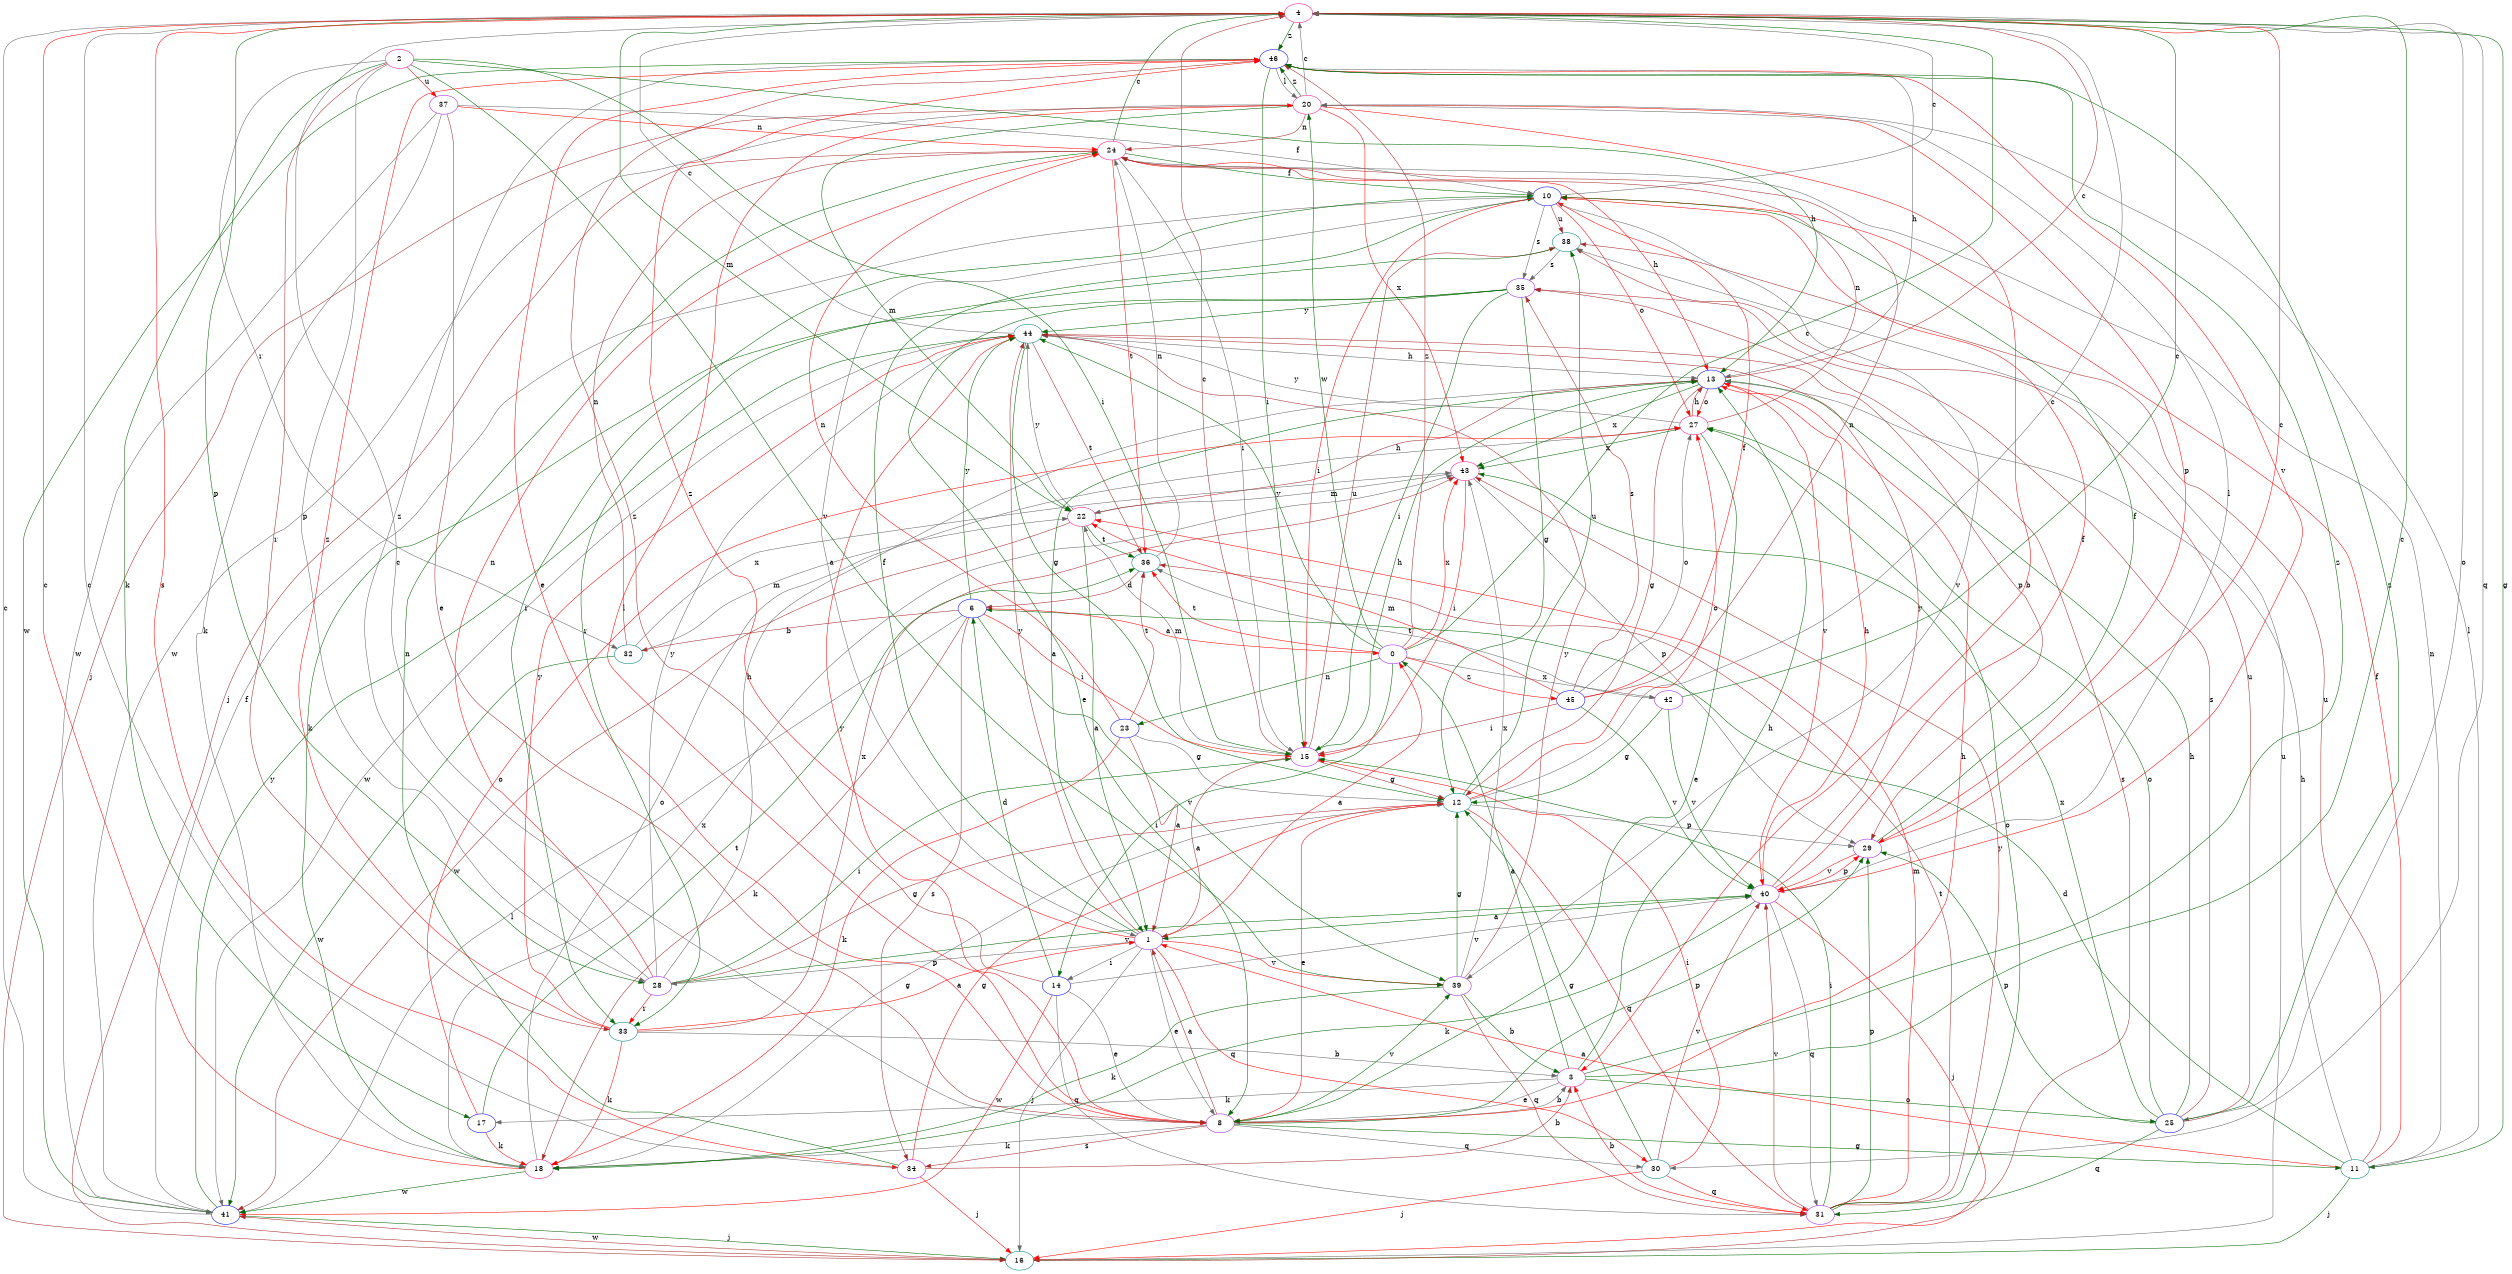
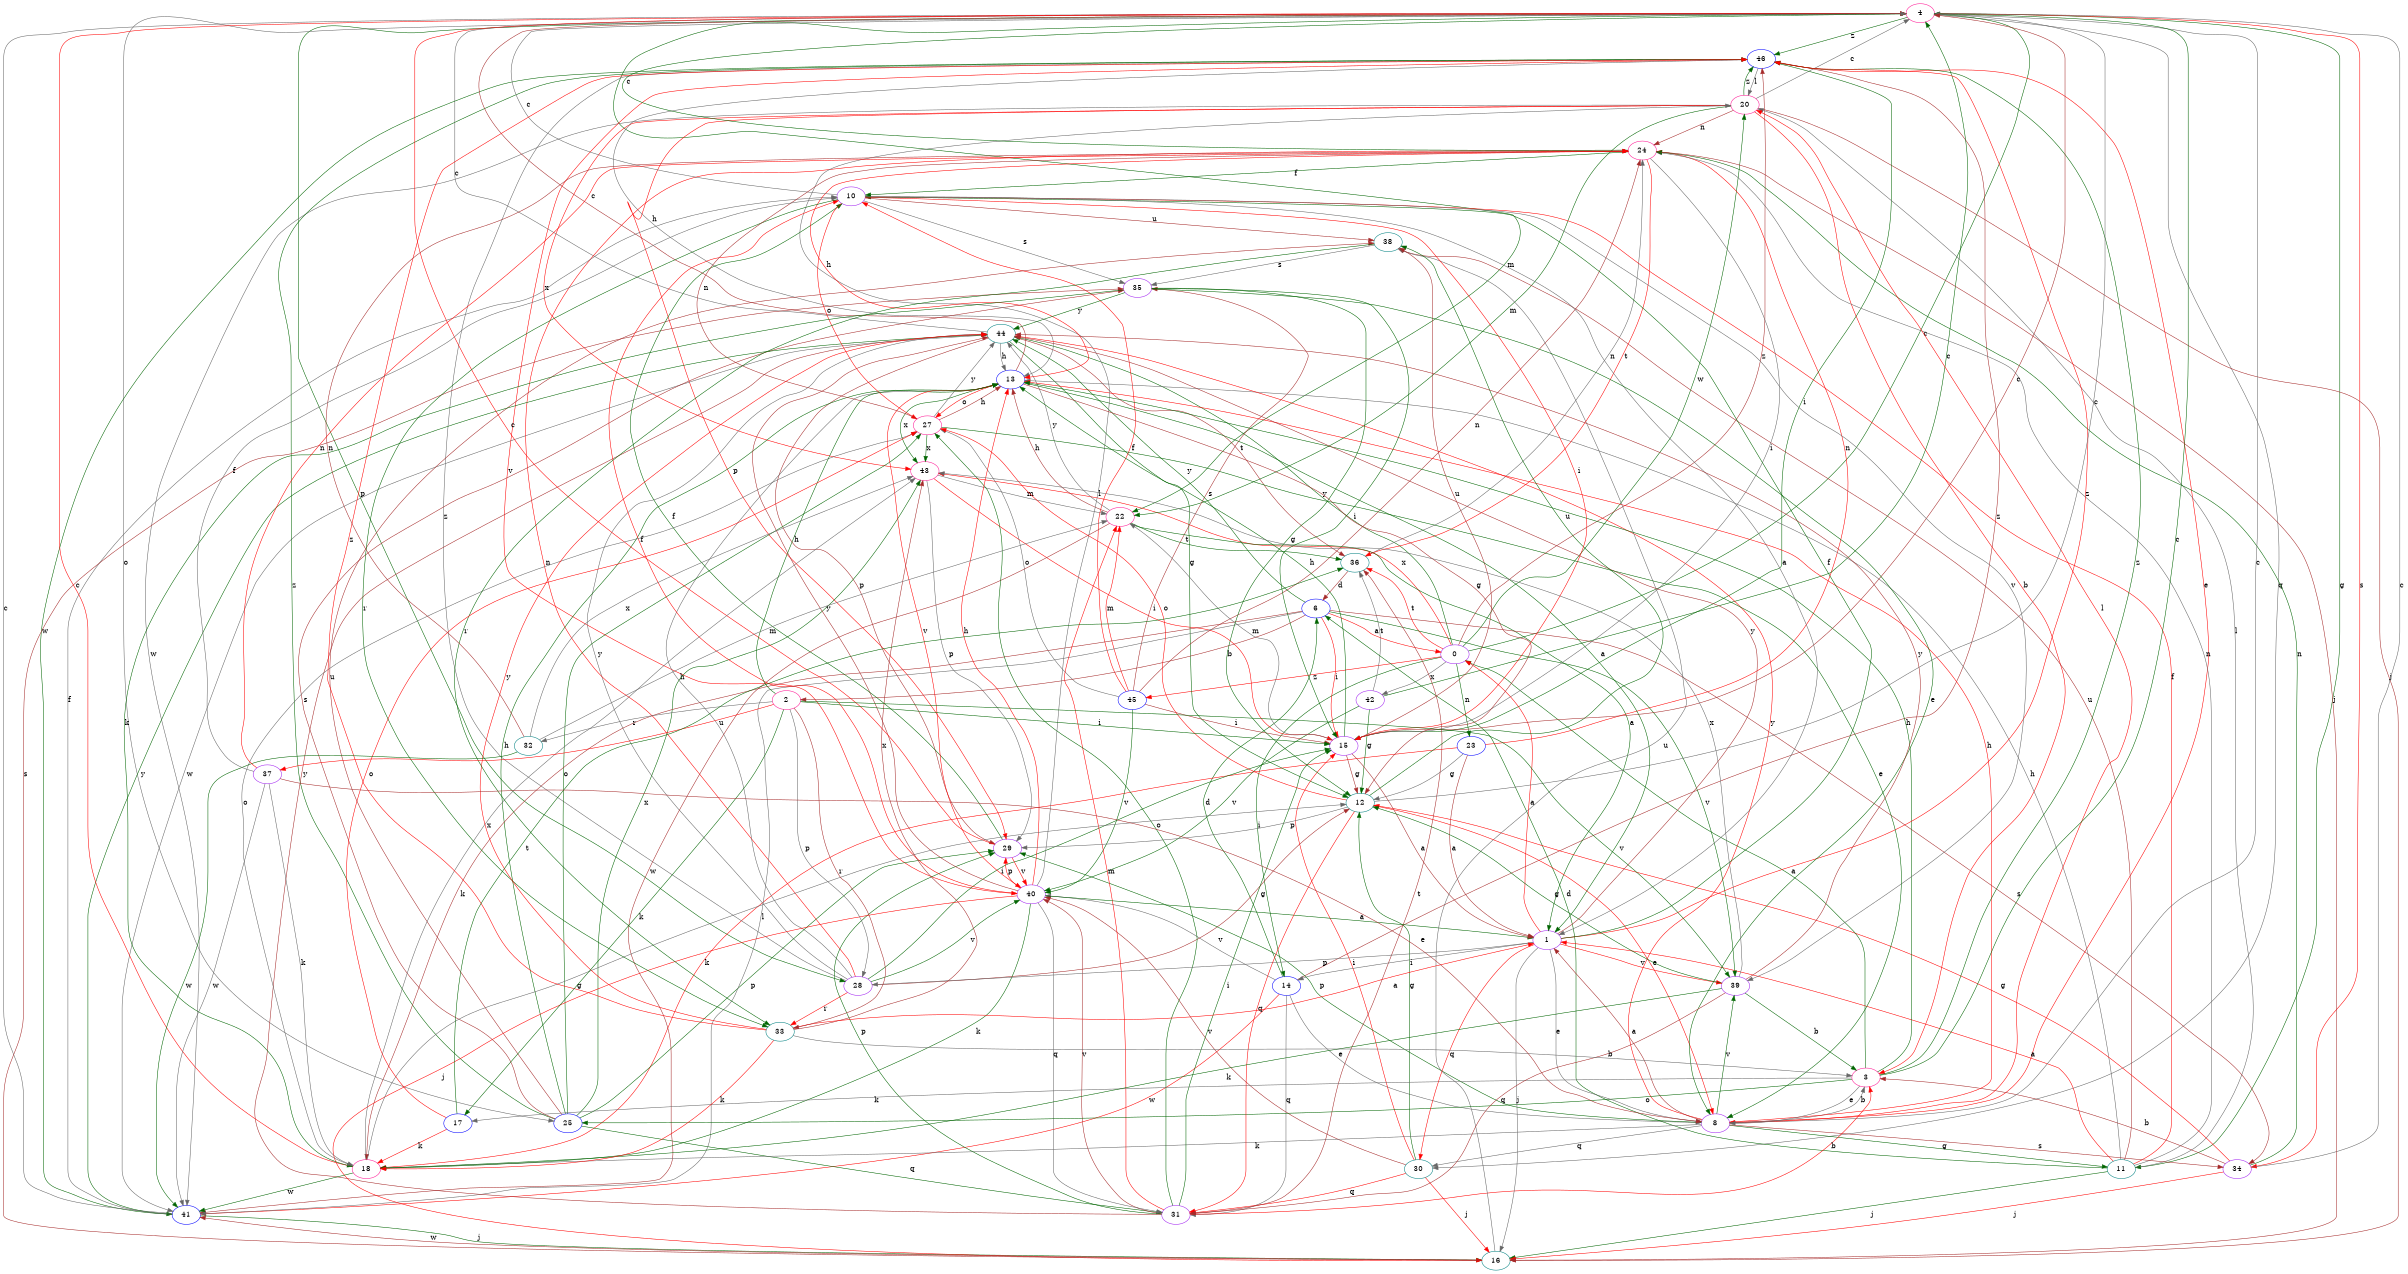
node "10": color blue -> purple
edge "6" -> "32": now "6" -> "2"
edge "23" -> "36": removed, label "t"
edge "31" -> "43": now "31" -> "44"
